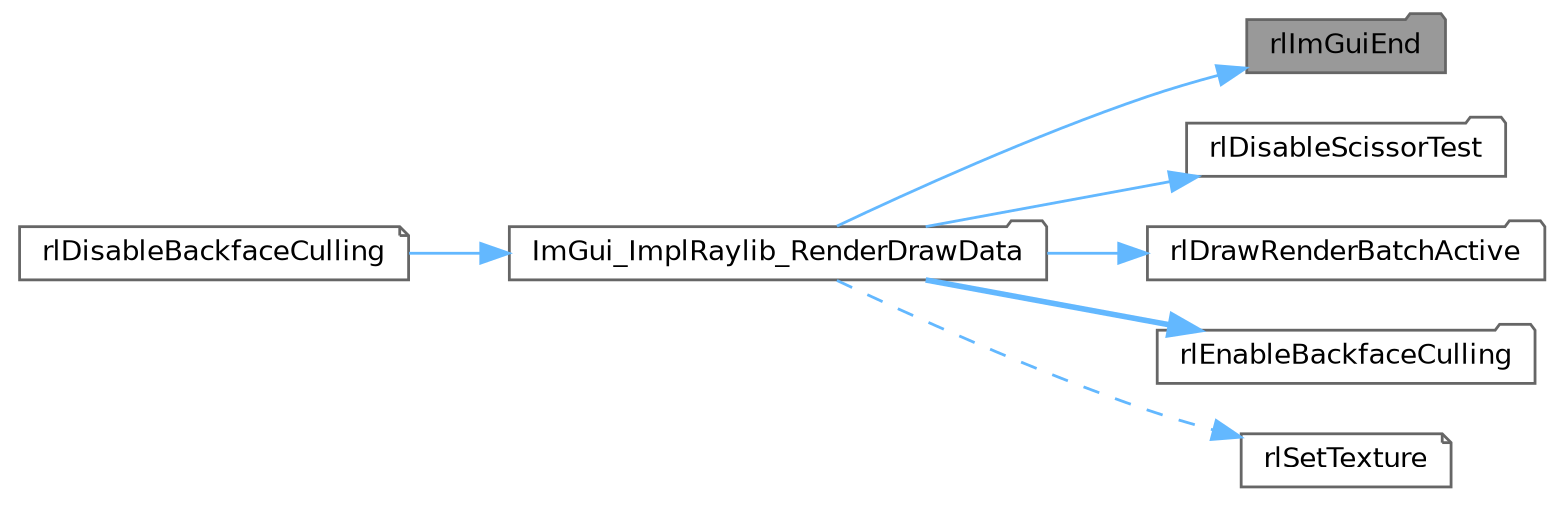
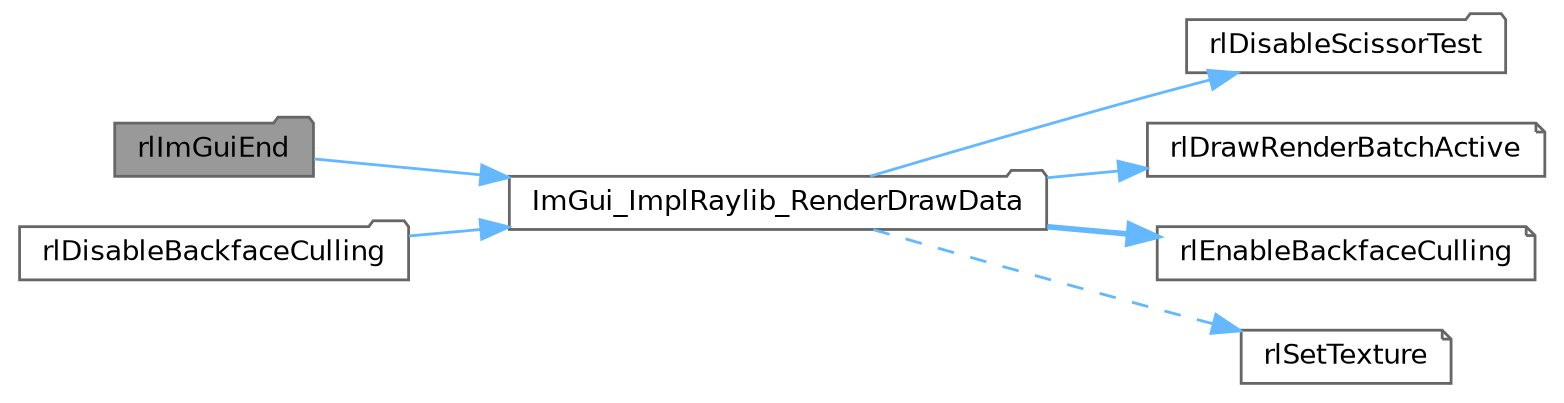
edge "ImGui_ImplRaylib_RenderDrawData" -> "rlImGuiEnd": reversed
node "rlDisableBackfaceCulling": shape note -> folder
node "rlDrawRenderBatchActive": shape folder -> note
node "rlEnableBackfaceCulling": shape folder -> note
